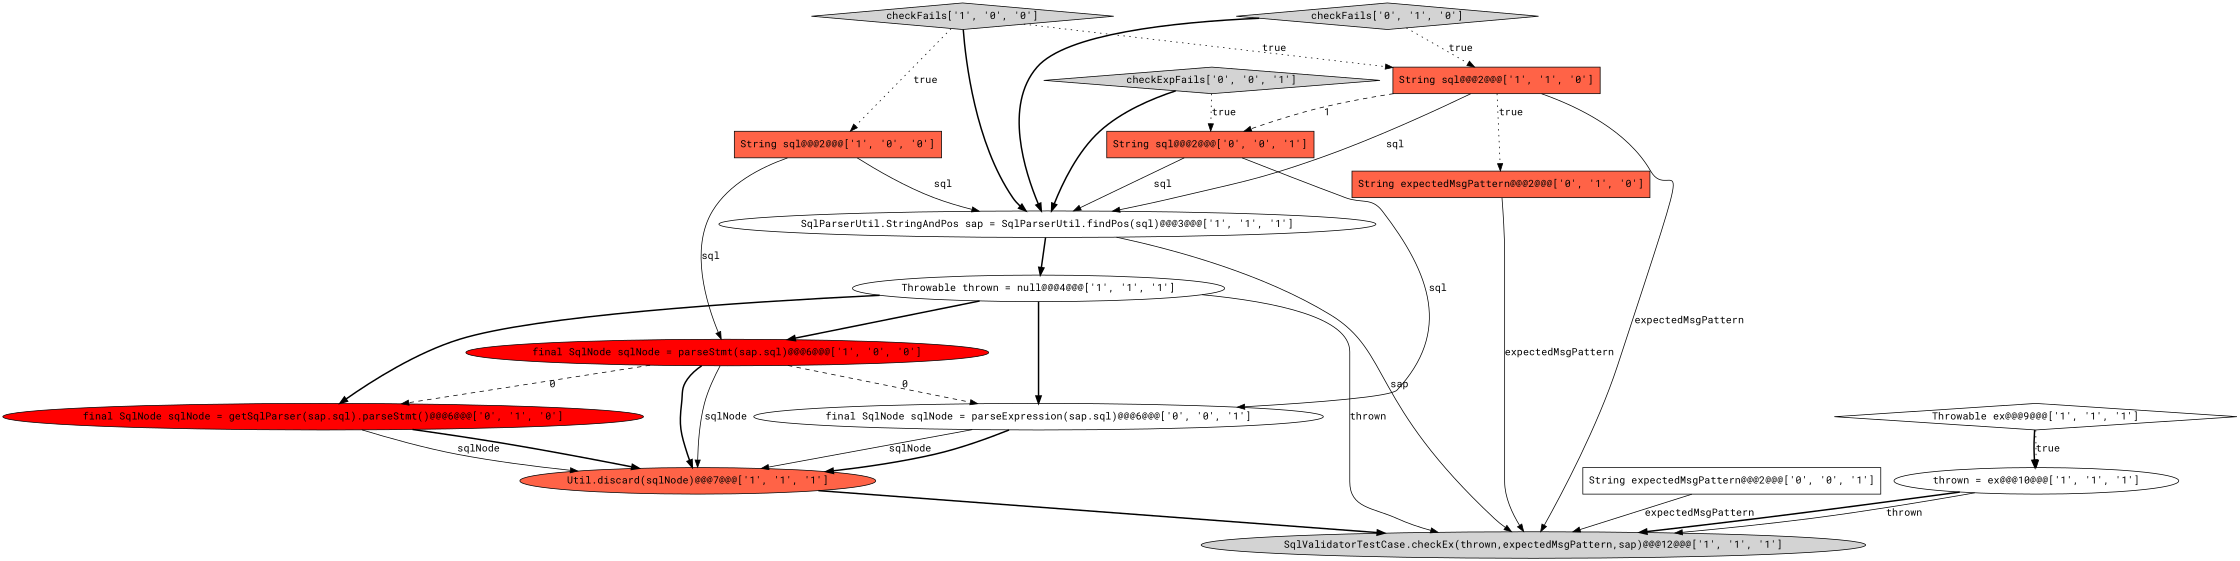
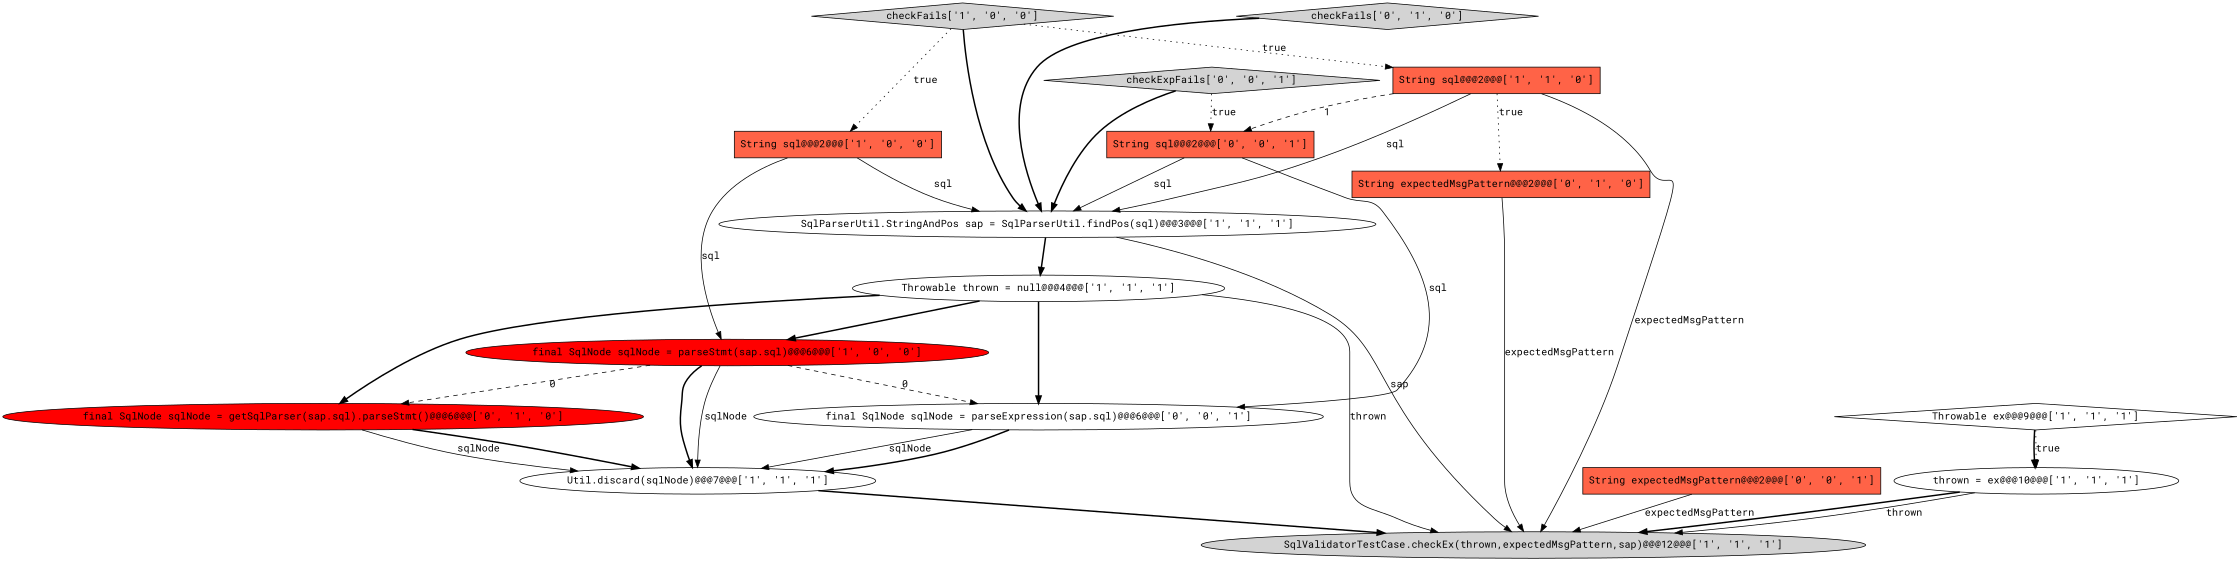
edge "checkFails['0', '1', '0']" -> "String sql@@@2@@@['1', '1', '0']": removed, label "true"
node "Util.discard(sqlNode)@@@7@@@['1', '1', '1']": fillcolor tomato -> white
node "String expectedMsgPattern@@@2@@@['0', '0', '1']": fillcolor white -> tomato
